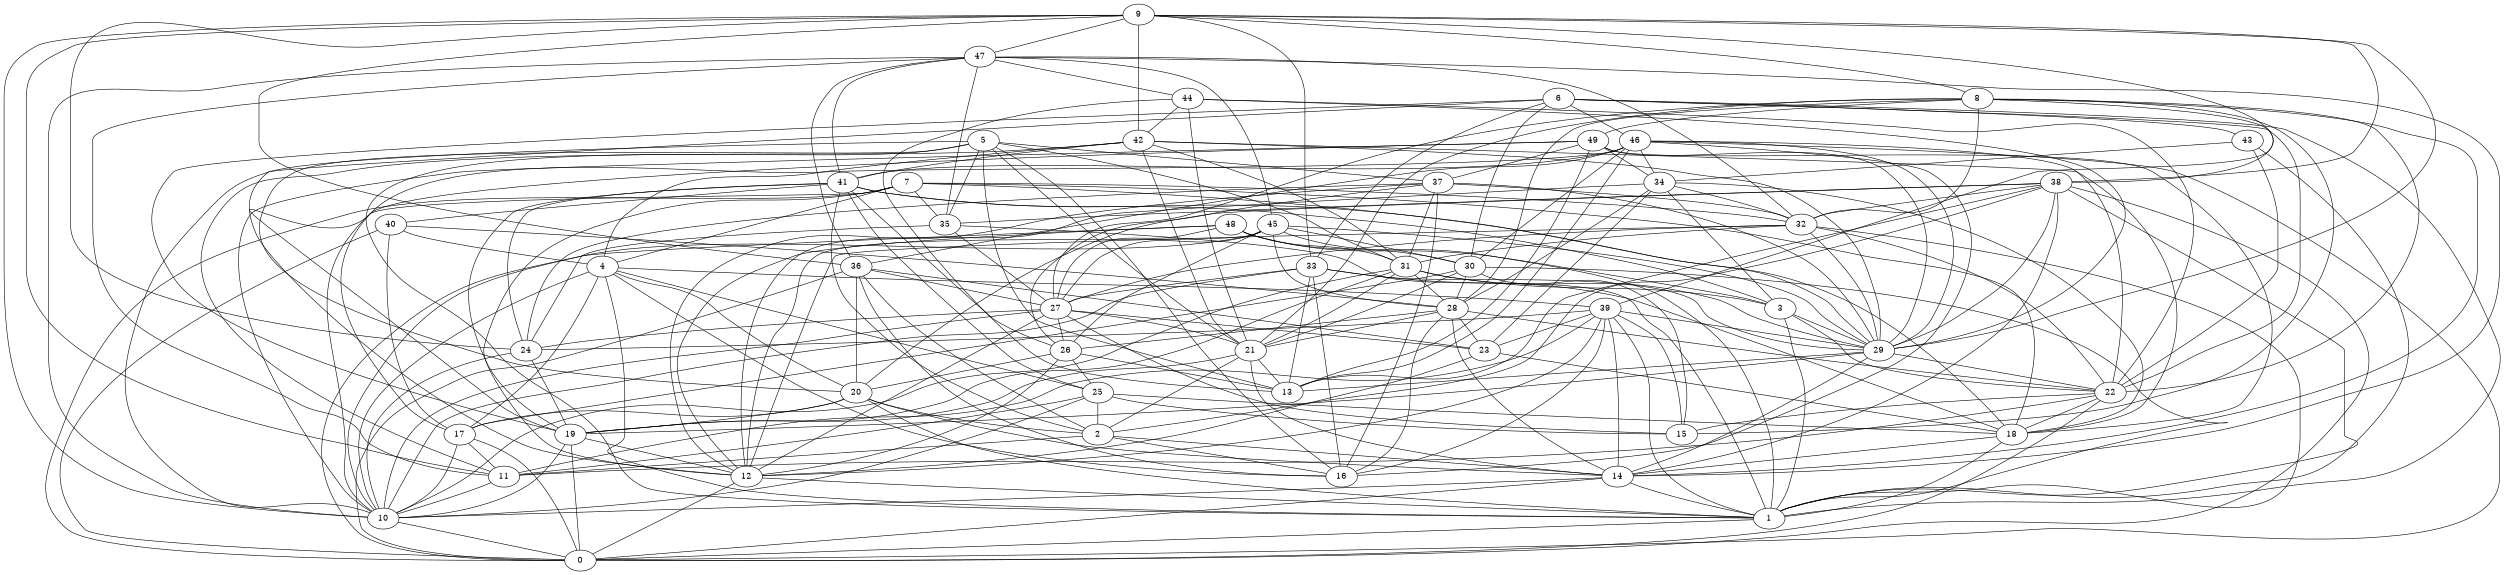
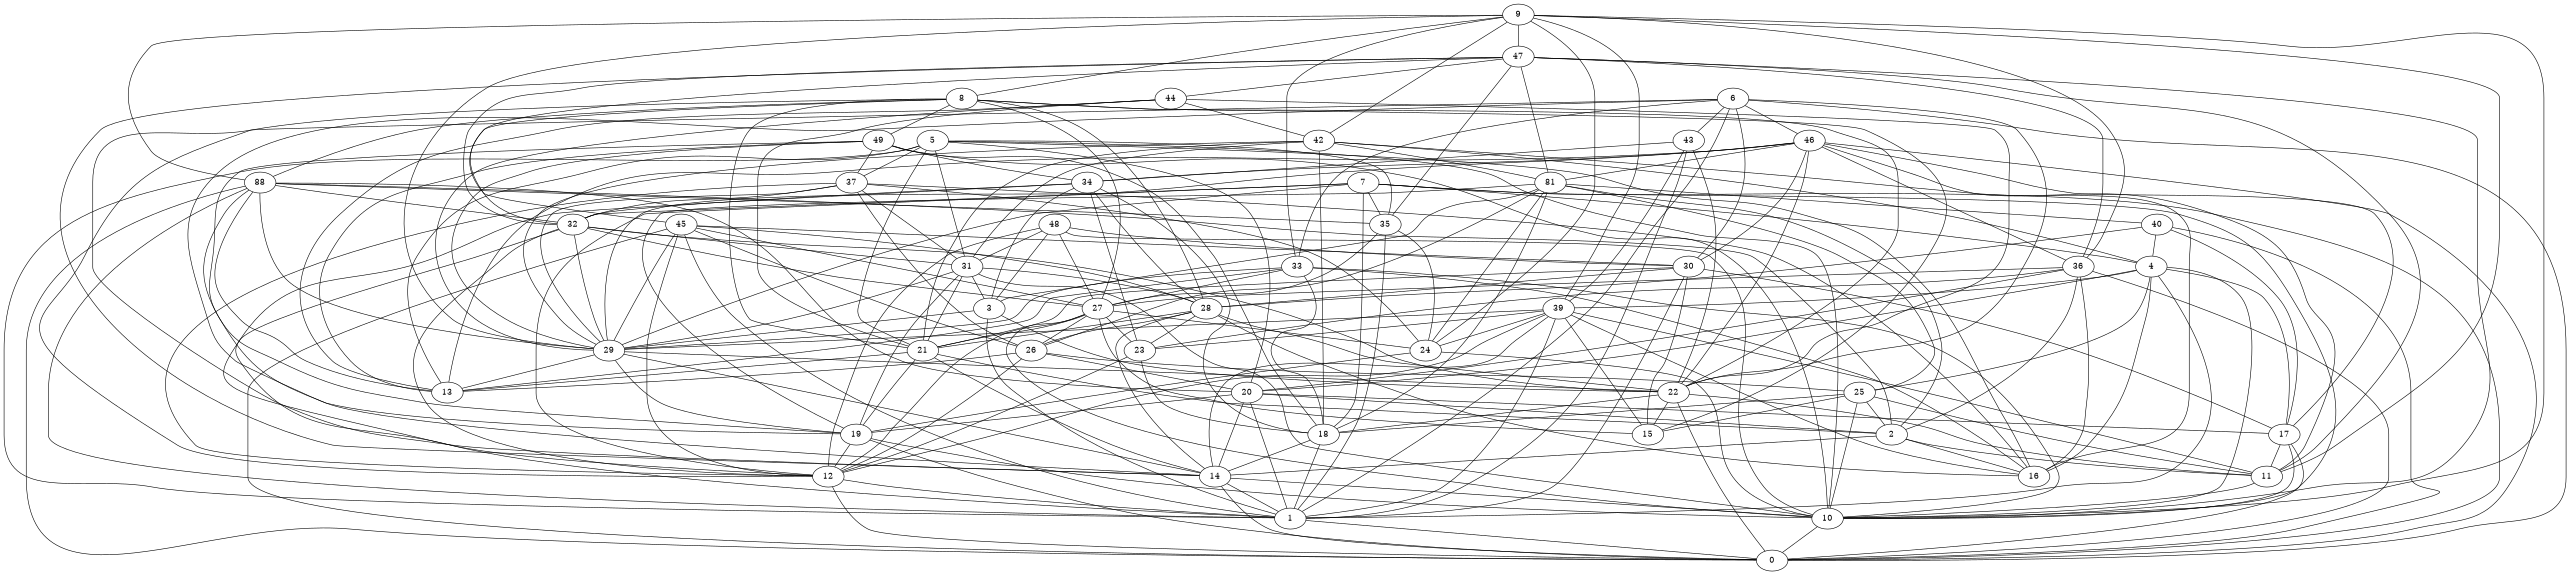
node "41": label "41" -> "81"
node "38": label "38" -> "88"
edge "43" -- "39": added
edge "6" -- "0": added
